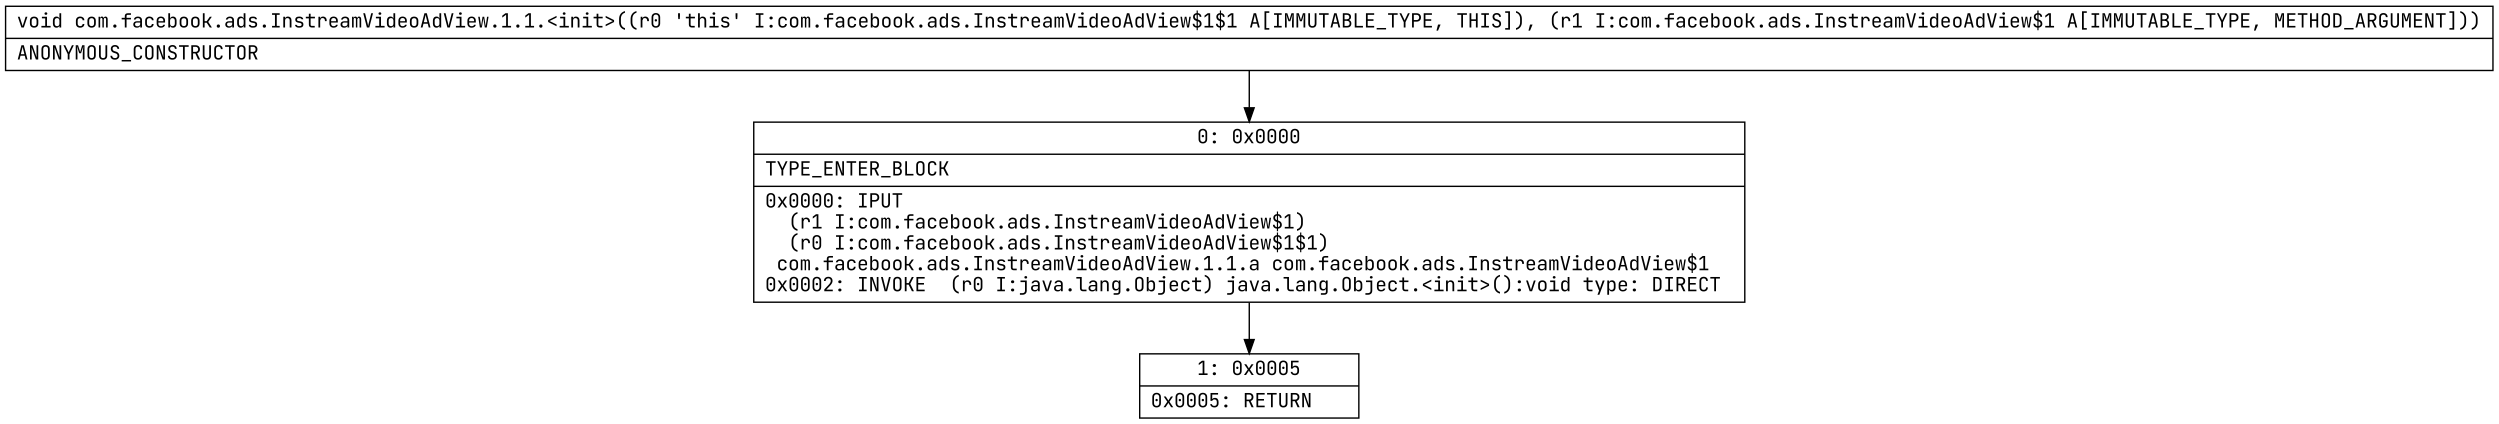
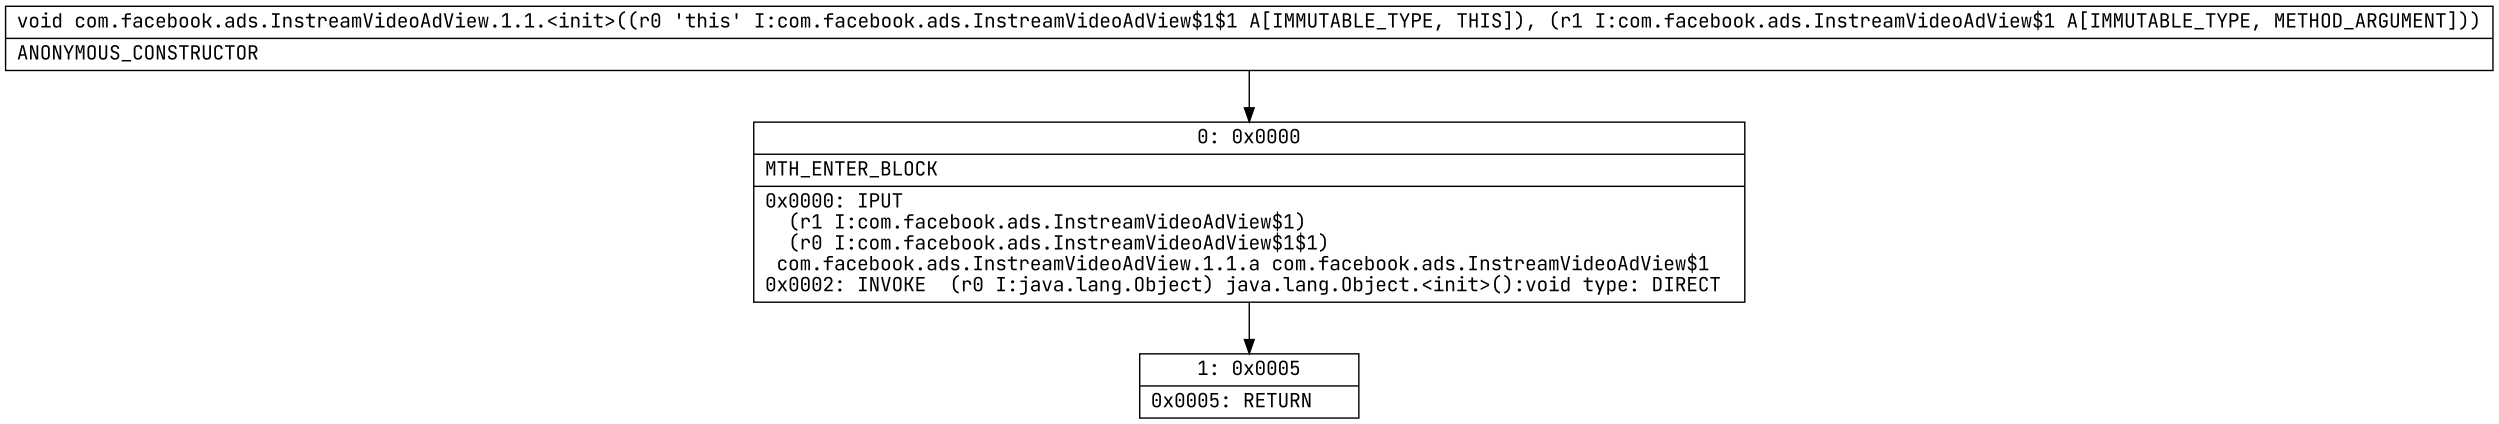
node "0: 0x0000": text "TYPE_ENTER_BLOCK" -> "MTH_ENTER_BLOCK"
